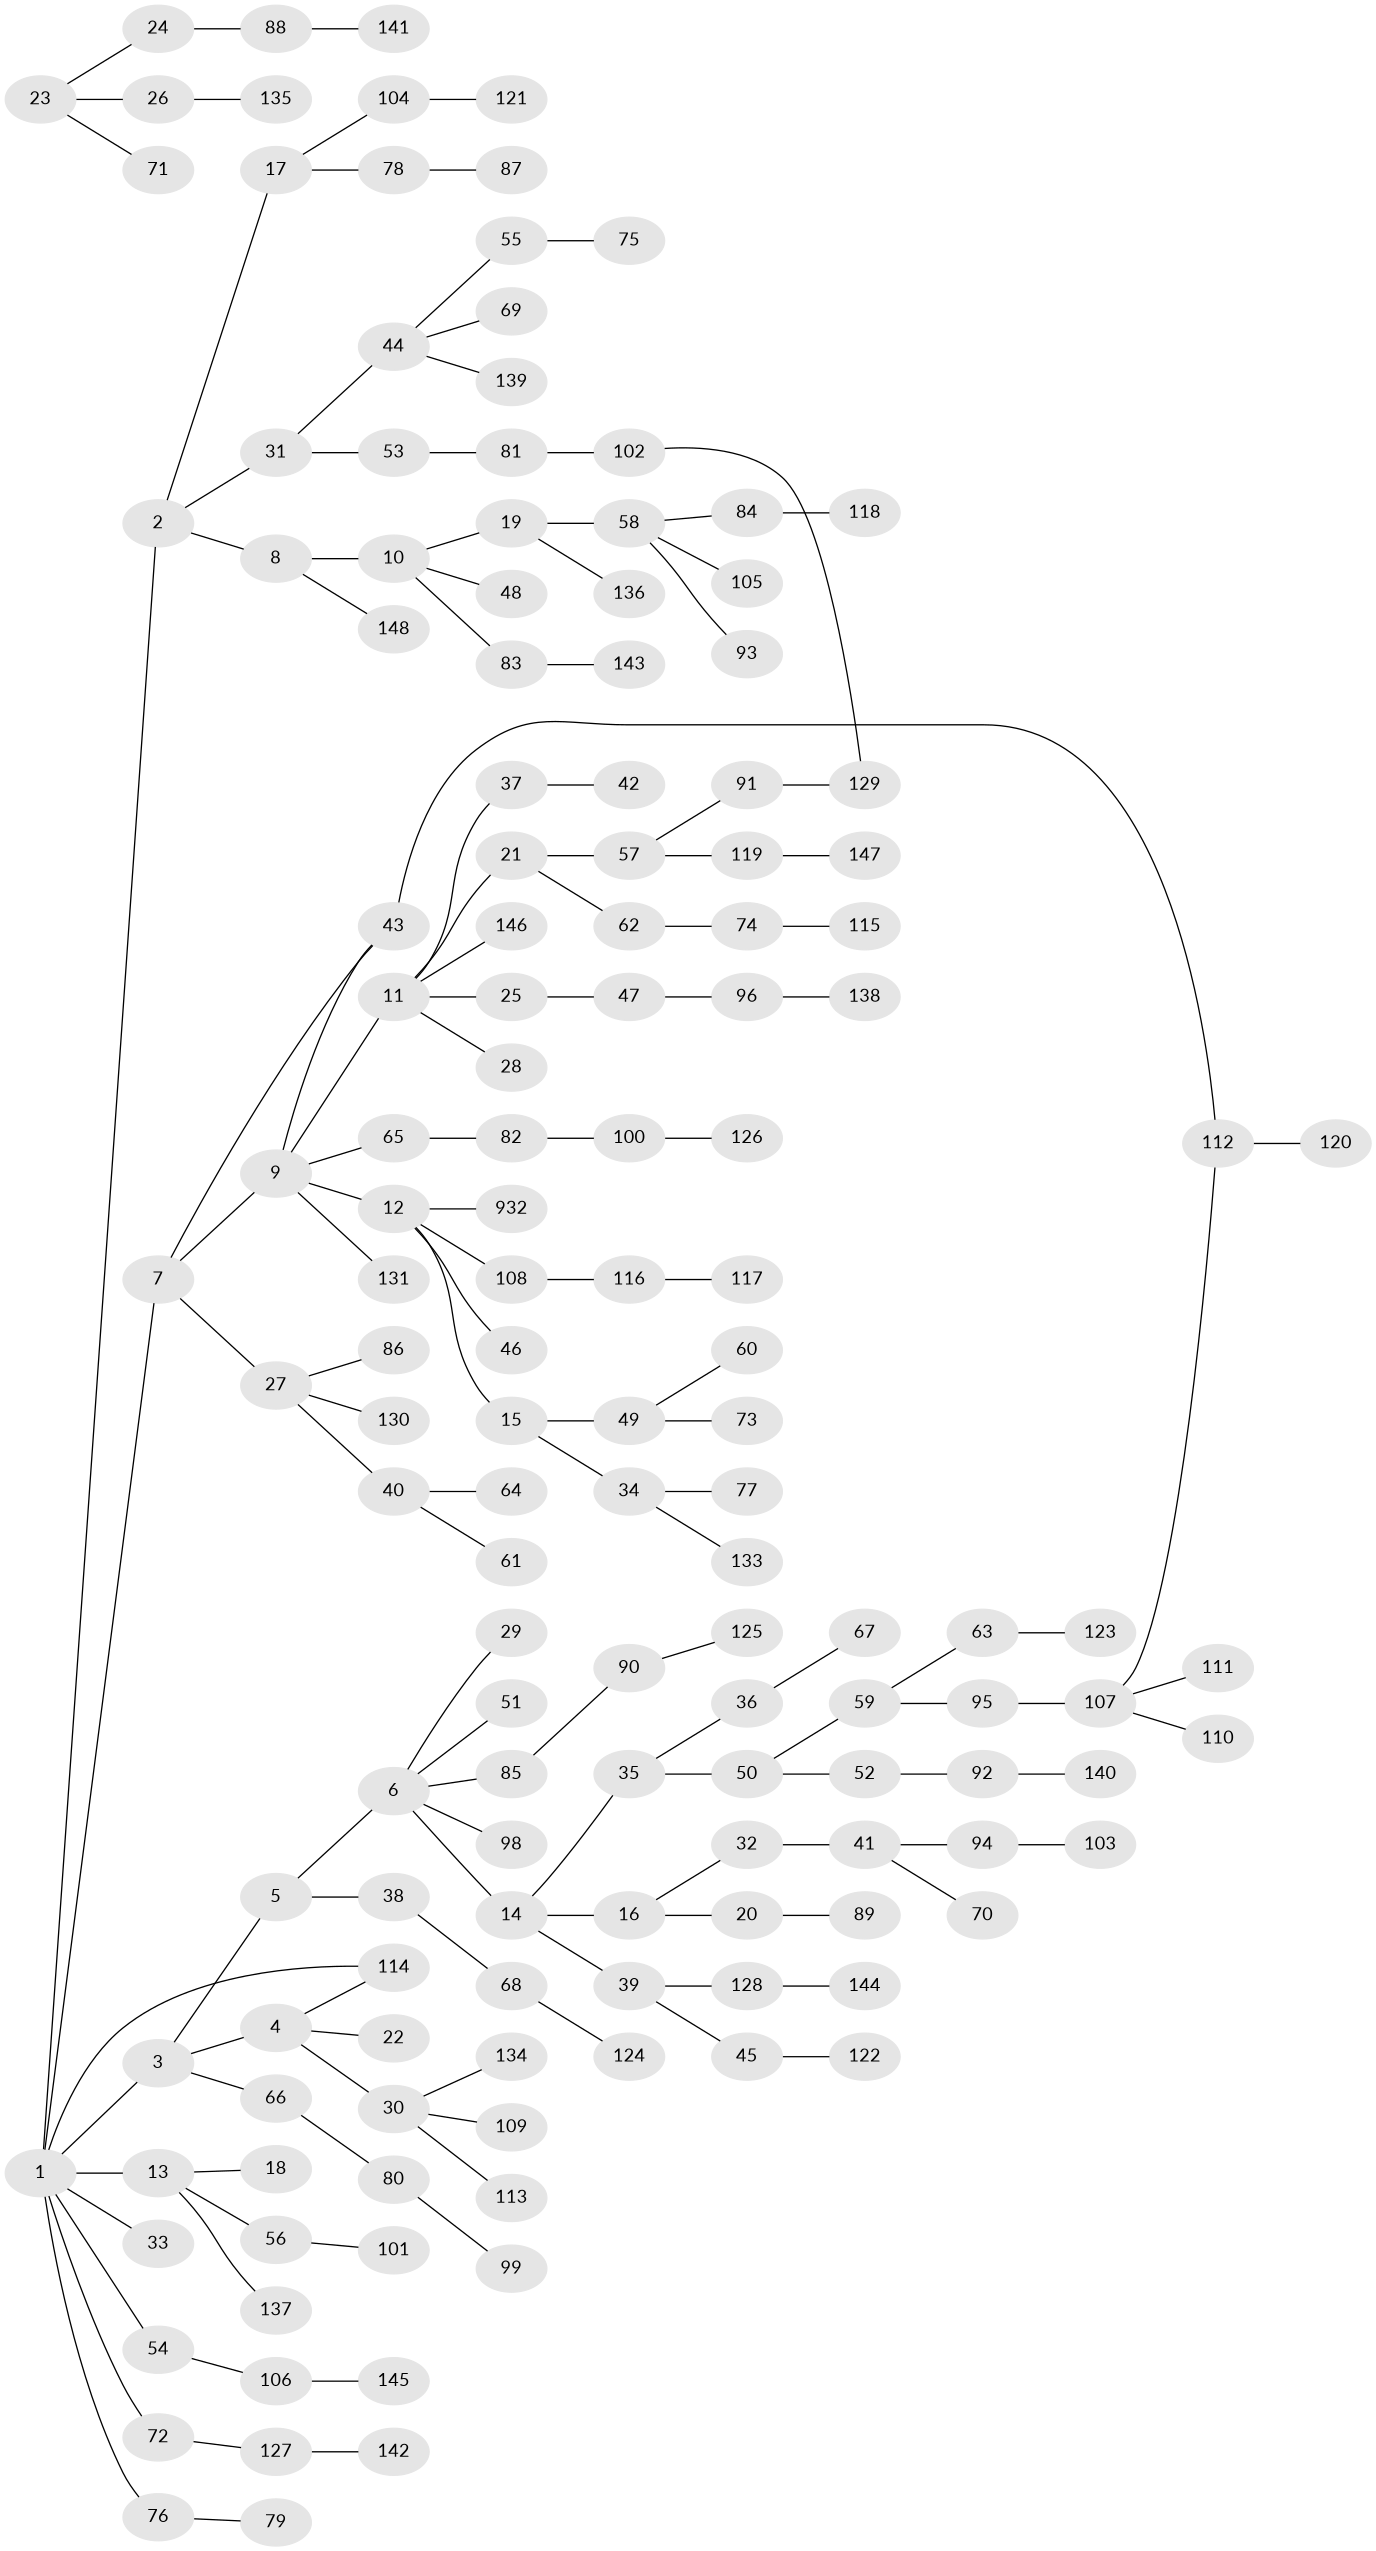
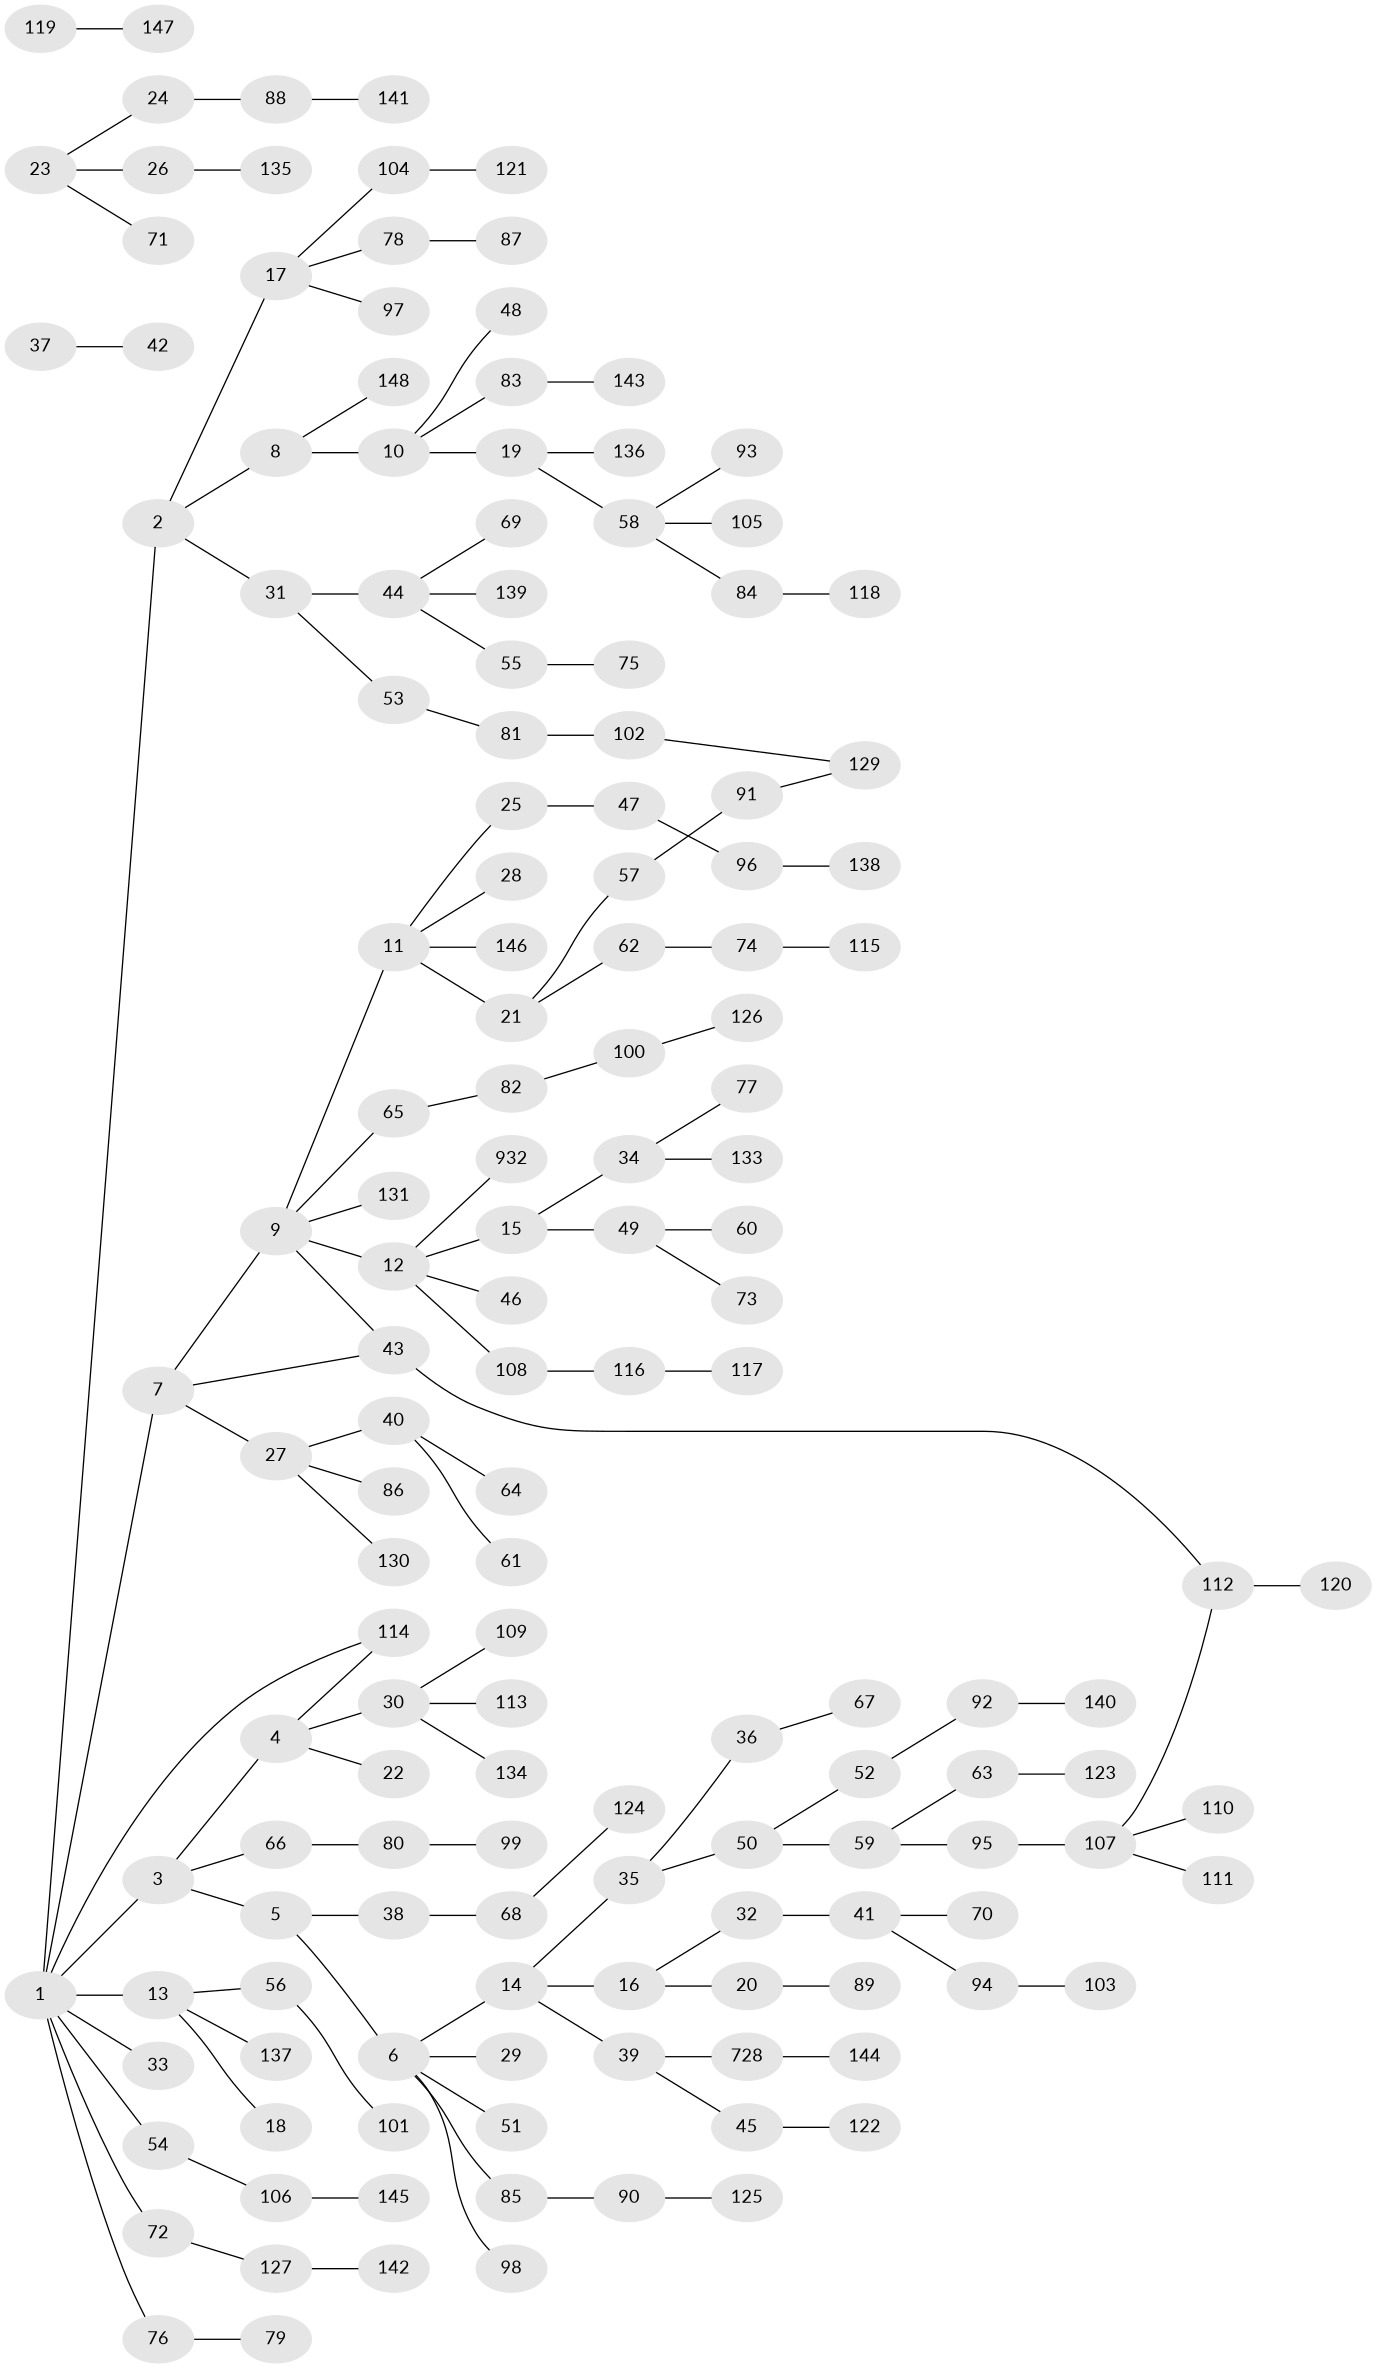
node "97": added
edge "57" -- "119": removed
edge "37" -- "11": removed
node "128": label "128" -> "728"
